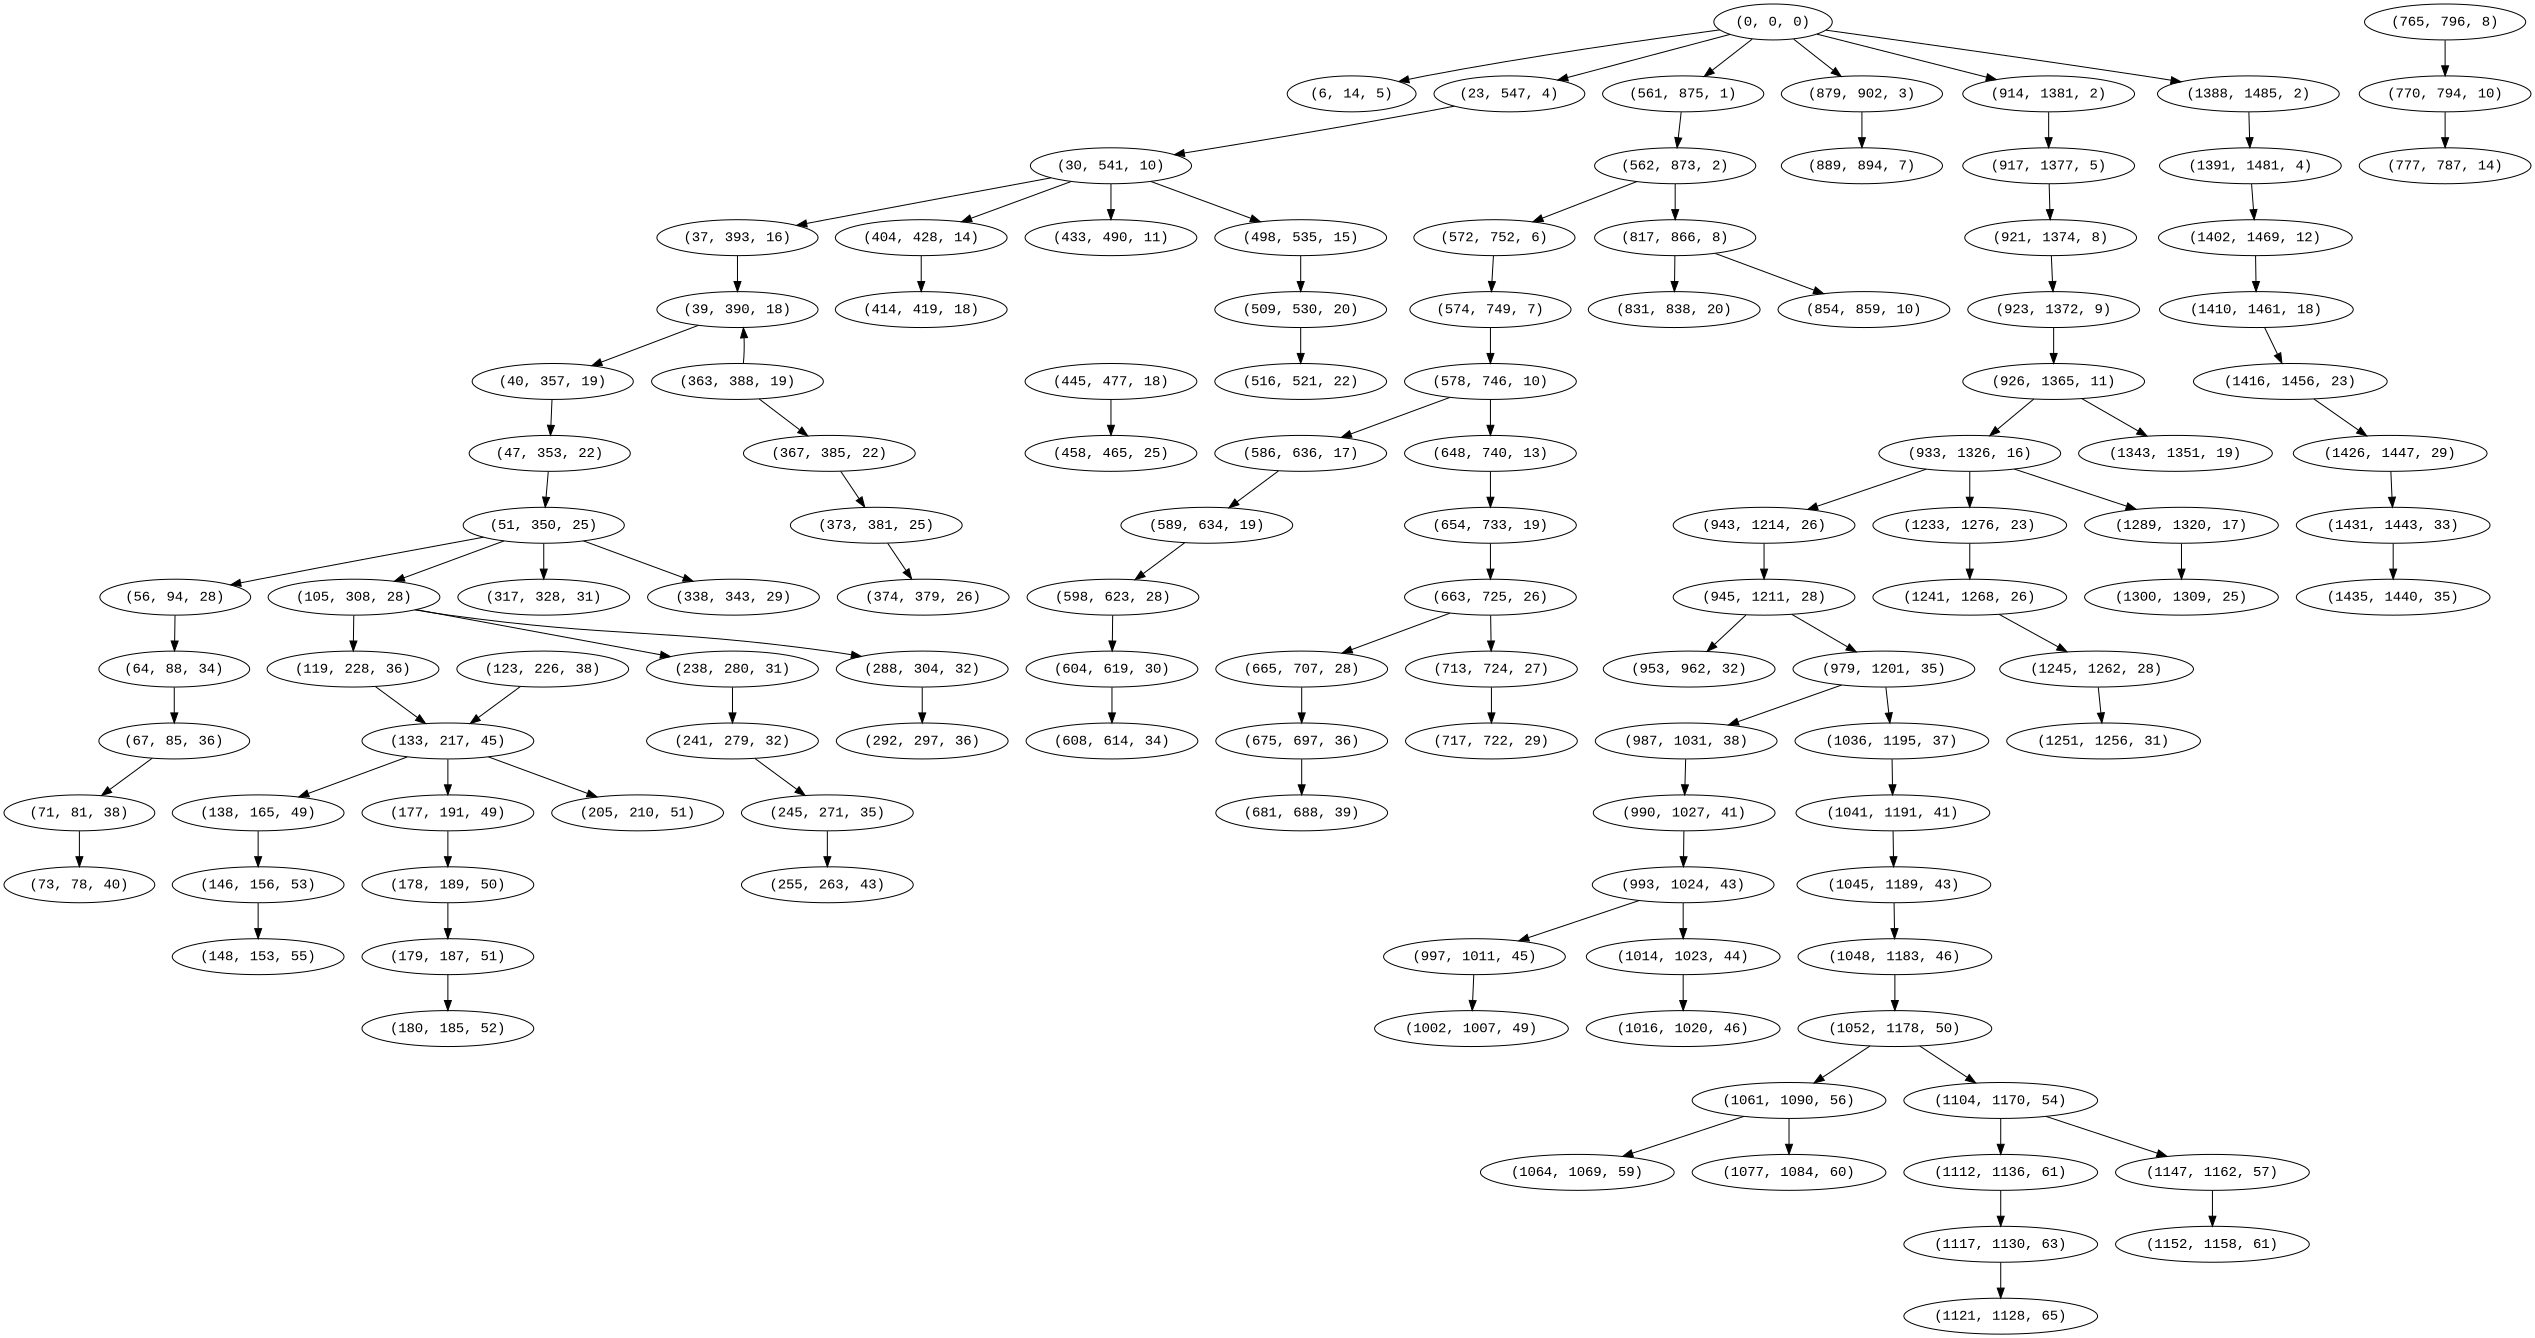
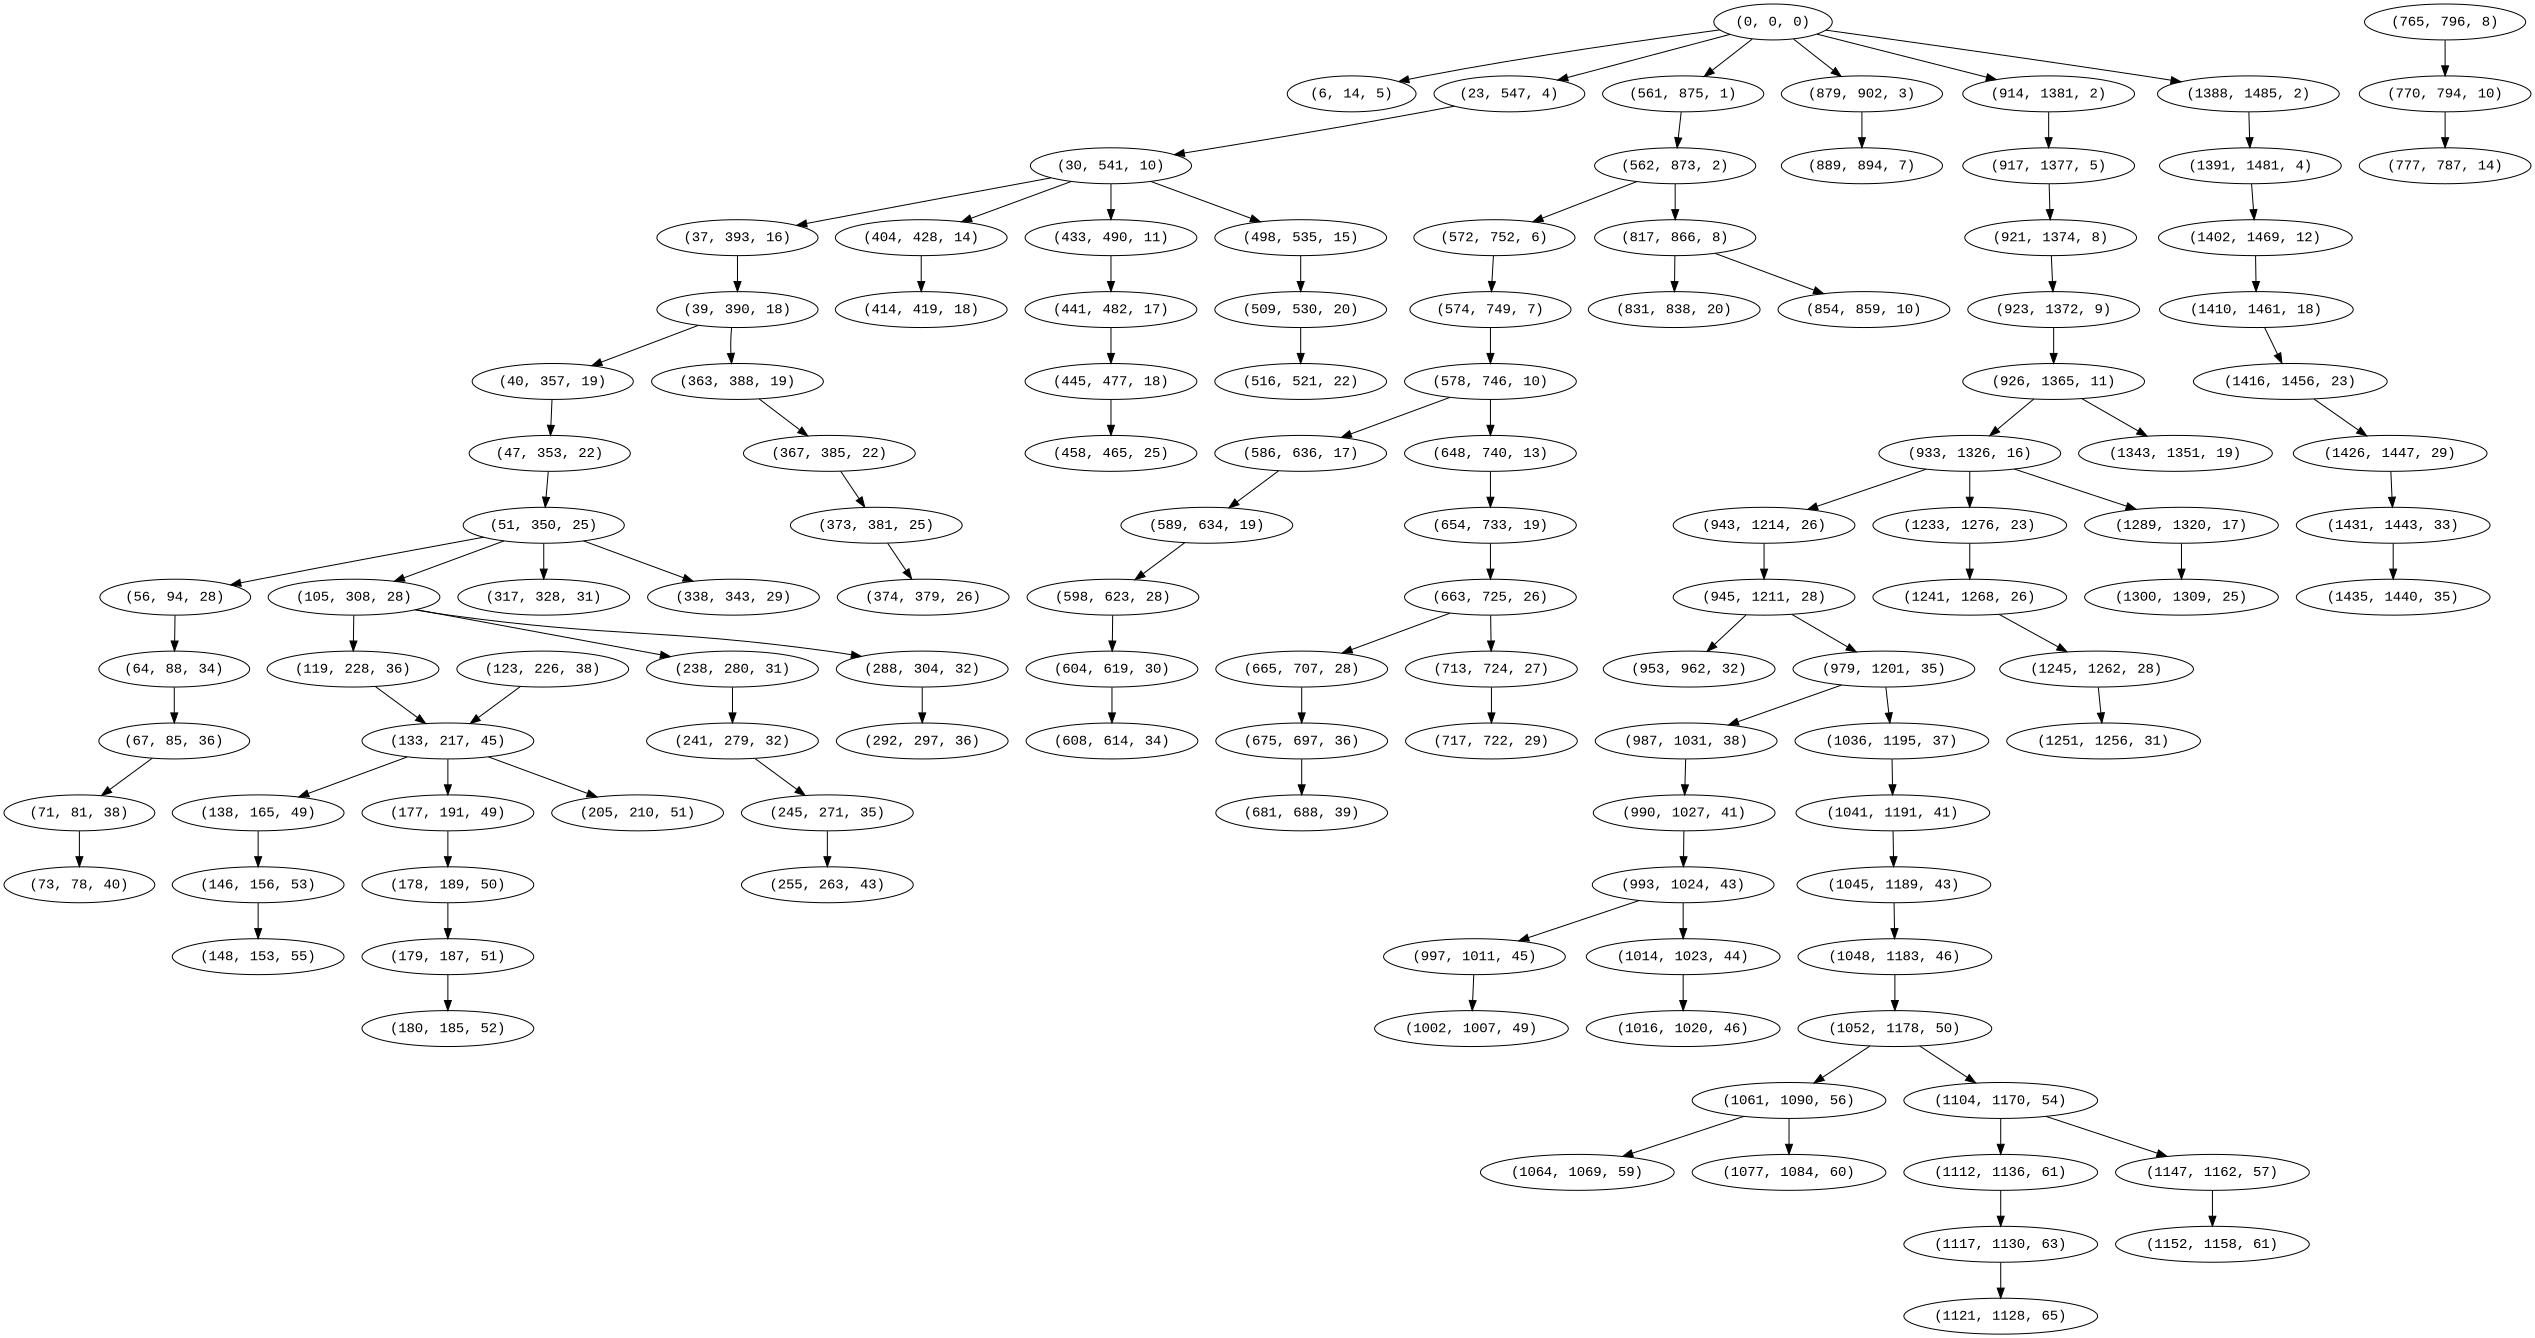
node "(441, 482, 17)": added
edge "(363, 388, 19)" -> "(39, 390, 18)": reversed
